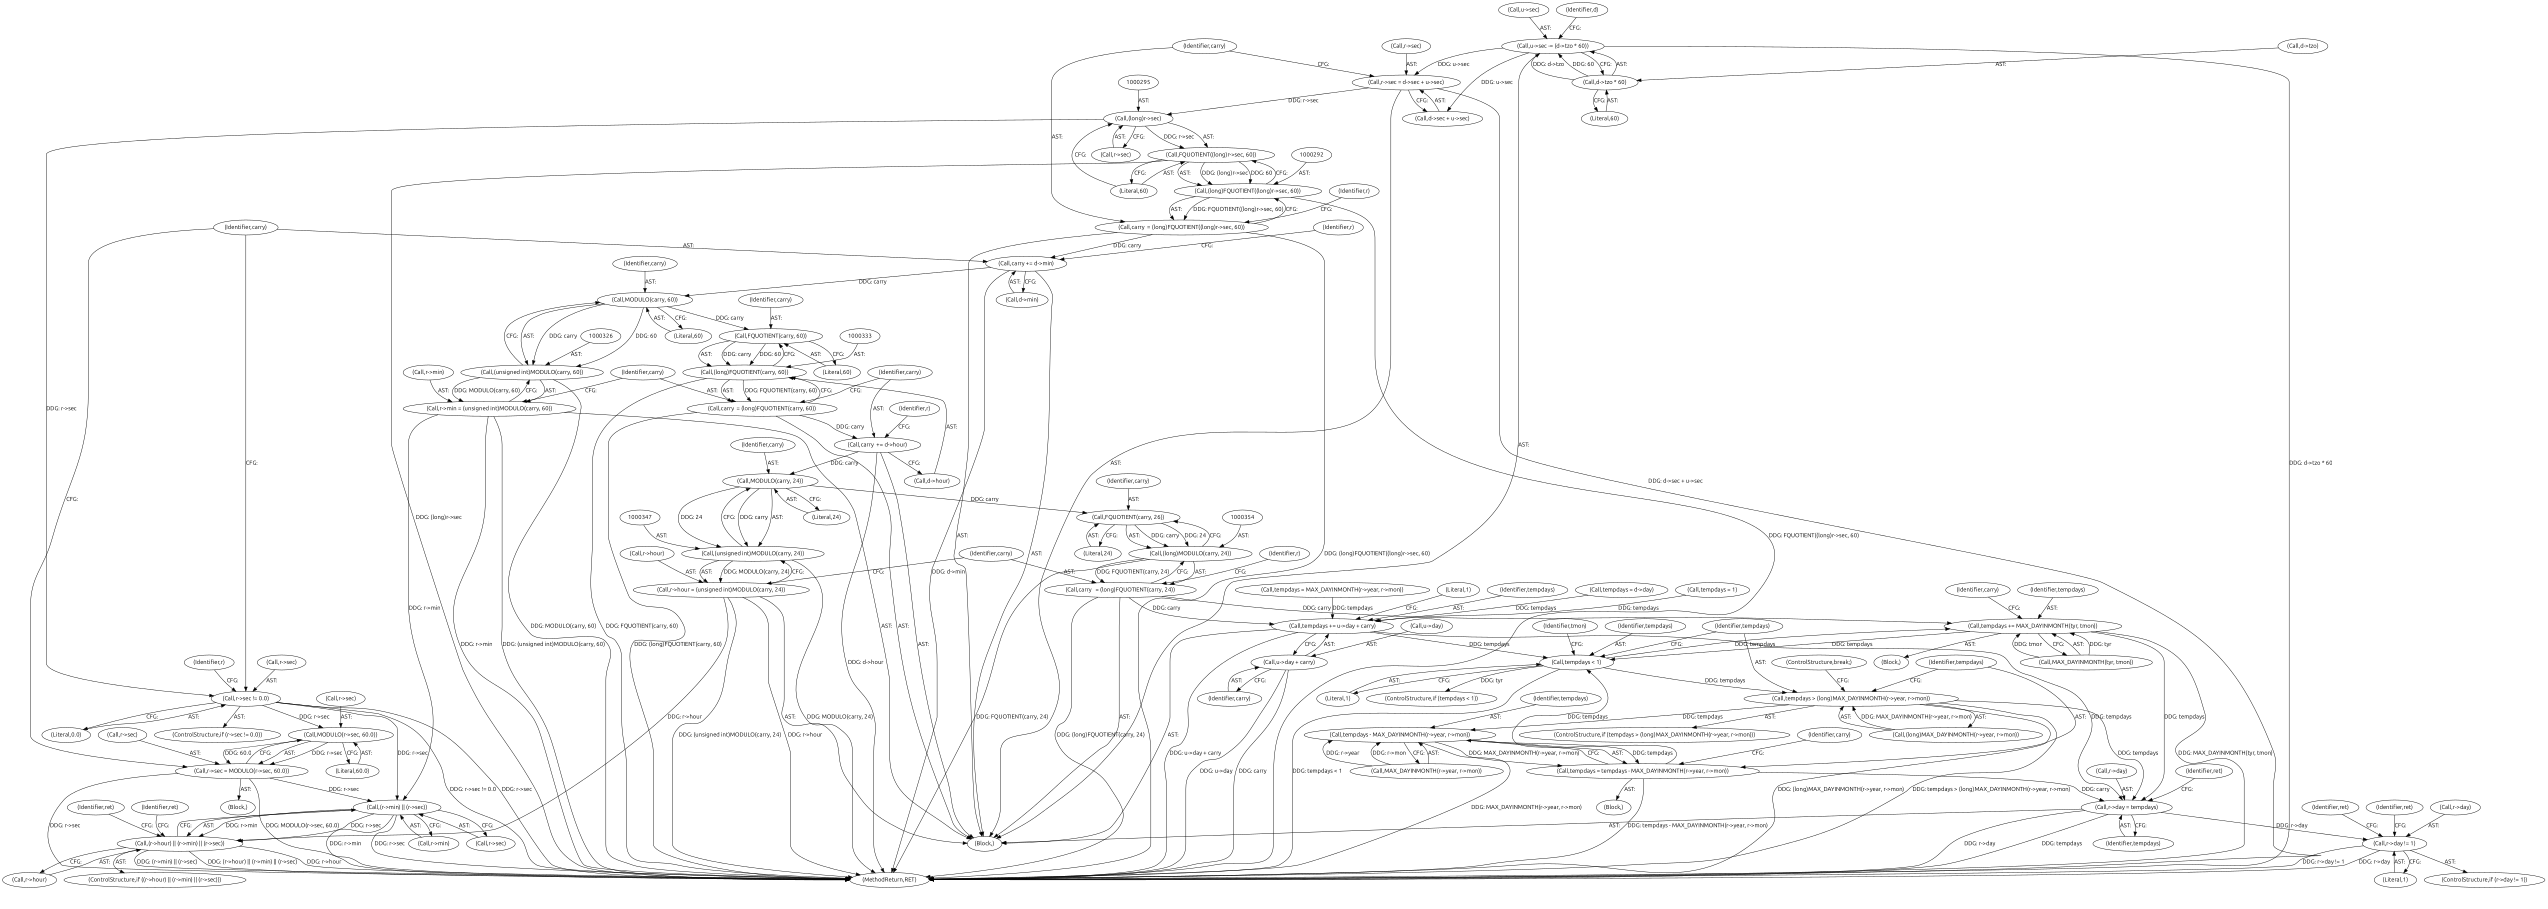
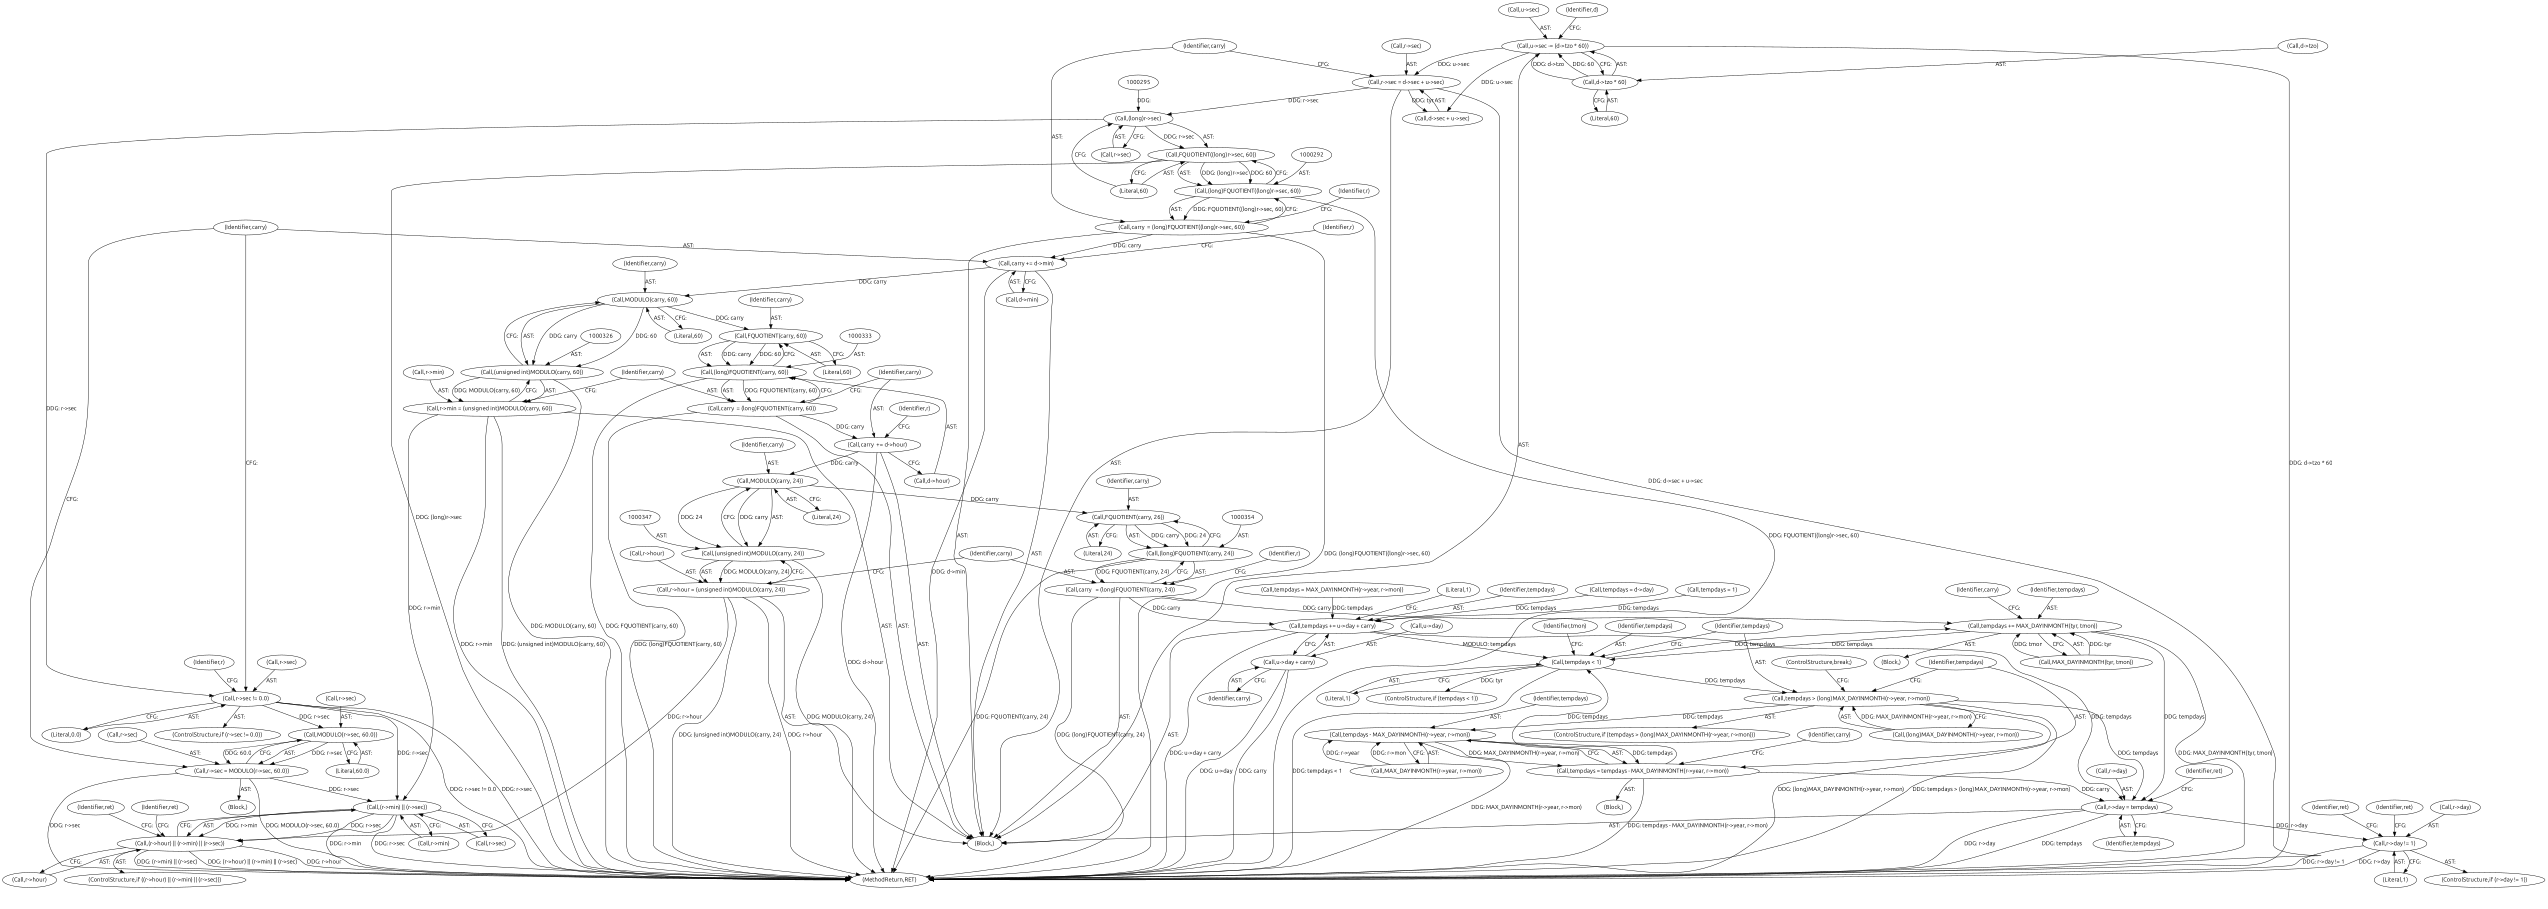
edge "1000295" -> "(Call,(long)r->sec)": label "AST: " -> "DDG: "
edge "(Call,r->sec = d->sec + u->sec)" -> "(Call,d->sec + u->sec)": label "CFG: " -> "DDG: tyr"
node "(Call,(long)MODULO(carry, 24))": label "(Call,(long)MODULO(carry, 24))" -> "(Call,(long)FQUOTIENT(carry, 24))"
edge "(Call,tempdays += u->day + carry)" -> "(Call,tempdays < 1)": label "DDG: tempdays" -> "MODULO: tempdays"
edge "(Call,tempdays > (long)MAX_DAYINMONTH(r->year, r->mon))" -> "(Call,(long)MAX_DAYINMONTH(r->year, r->mon))": label "AST: " -> "CFG: "
